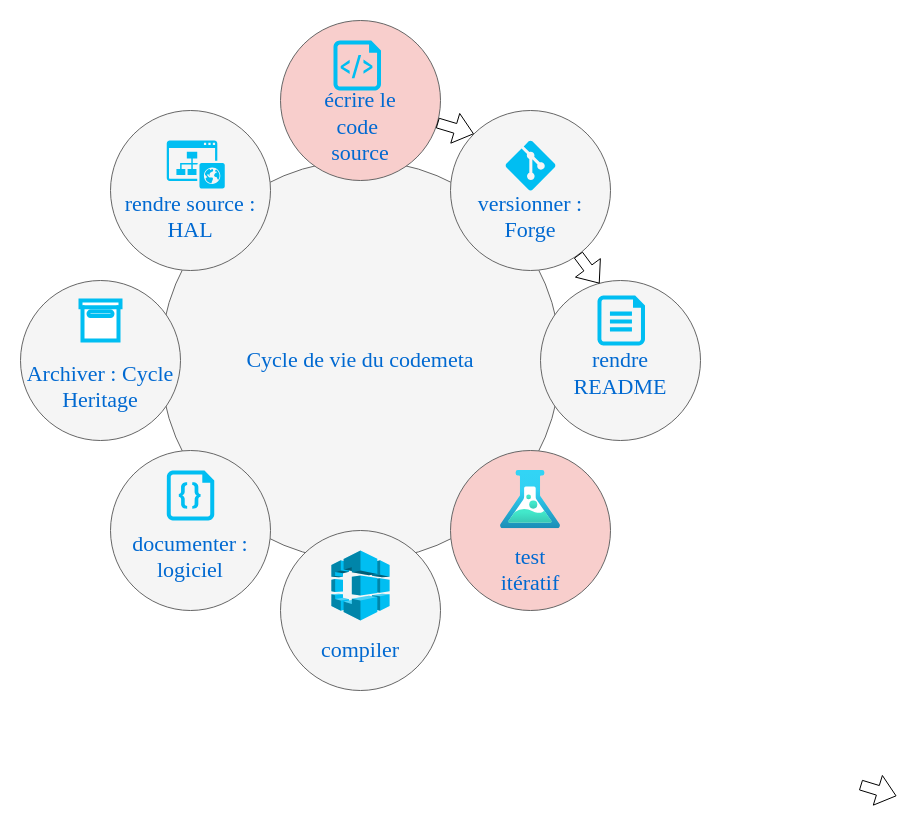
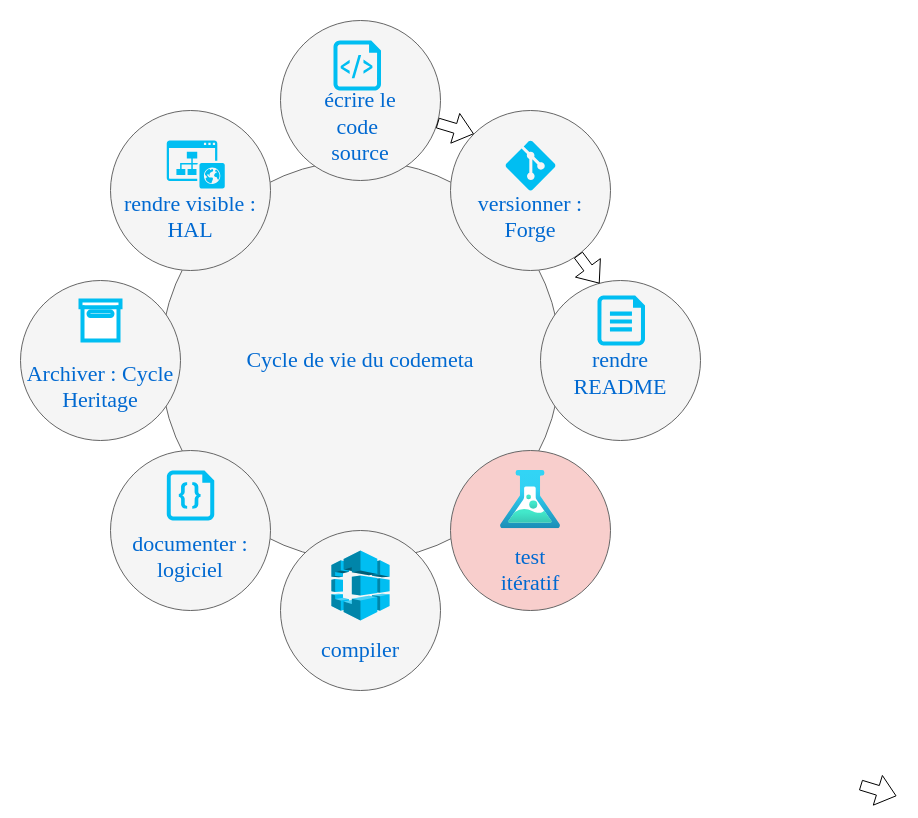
node "écrire le code source": fillcolor #f8cecc -> #f5f5f5
node "rendre source : HAL": label "rendre source : HAL" -> "rendre visible : HAL"
